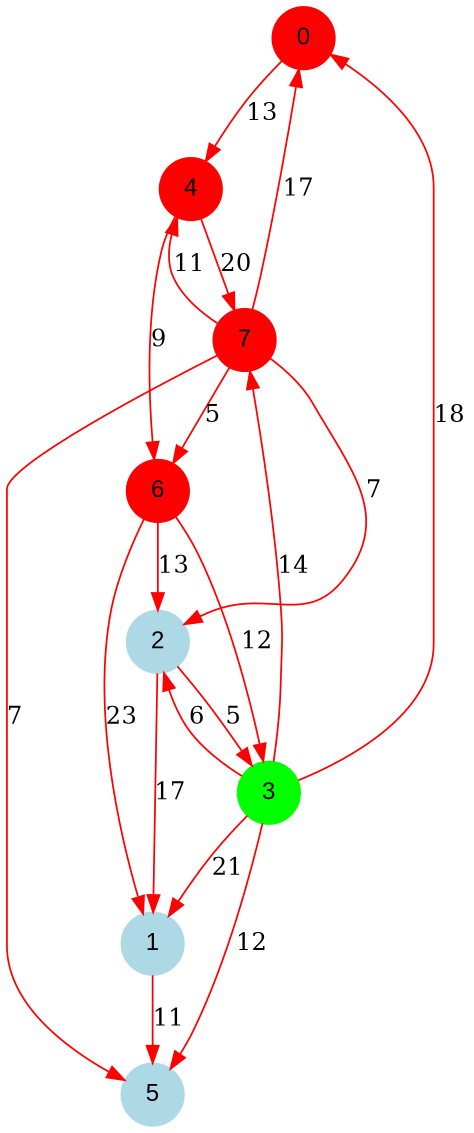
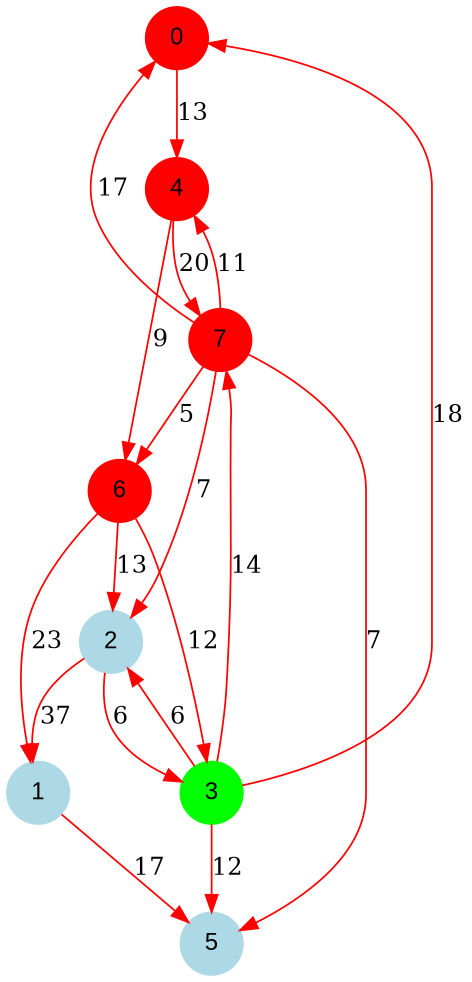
edge "2" -> "3": label "5" -> "6"
edge "2" -> "1": label "17" -> "37"
edge "3" -> "1": removed, label "21"
edge "1" -> "5": label "11" -> "17"
